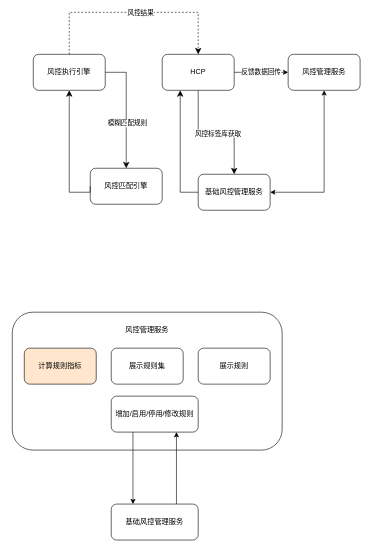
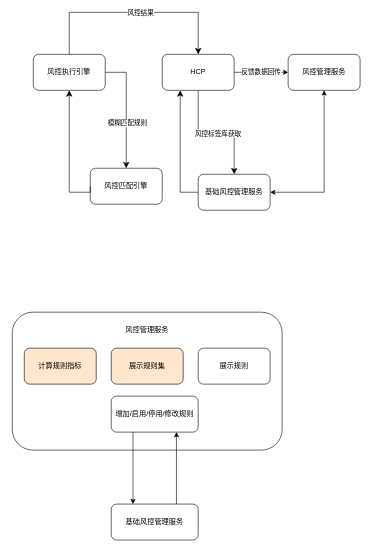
edge "风控执行引擎" -> "HCP": style dashed -> solid
node "展示规则集": fillcolor #ffffff -> #ffe6cc
